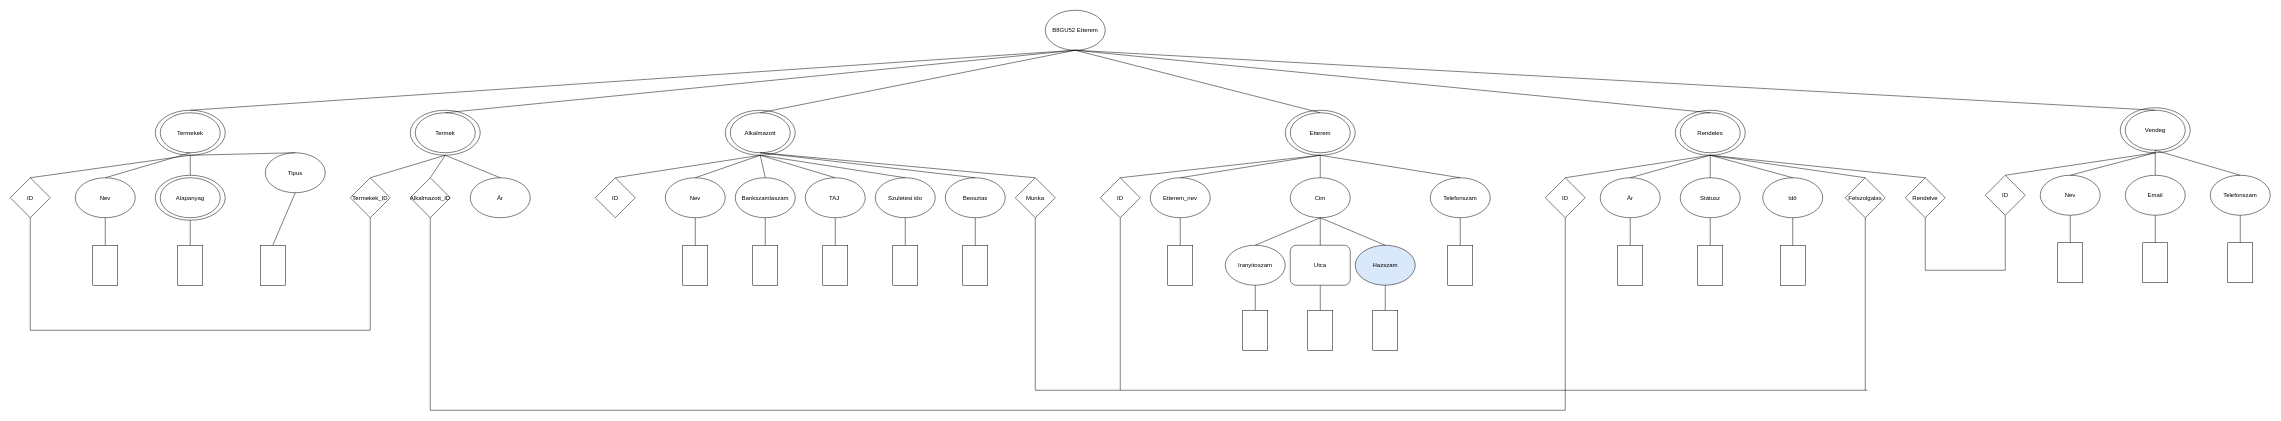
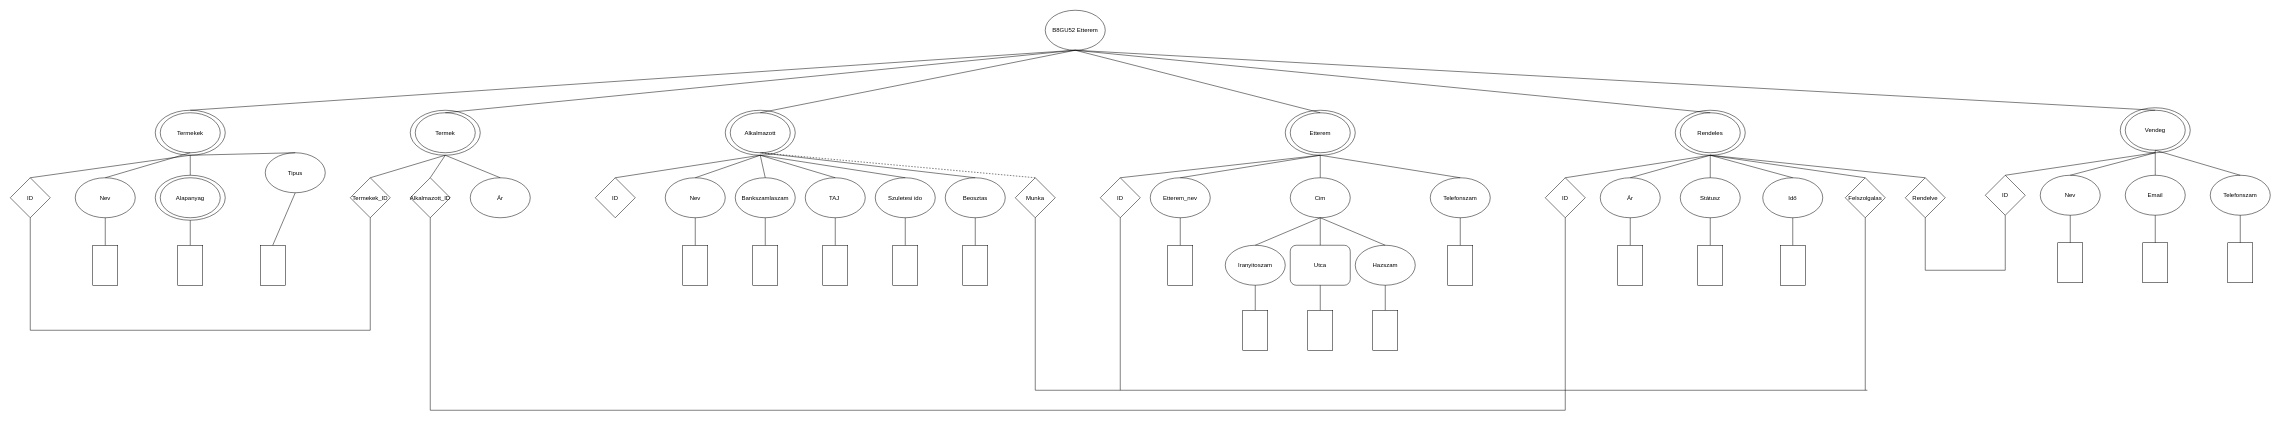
edge "Alkalmazott" -- "Munka": style solid -> dashed
node "Hazszam": fillcolor #dae8fc -> #ffffff
